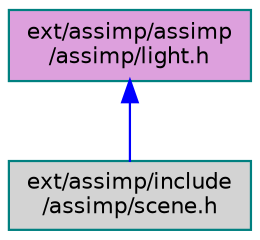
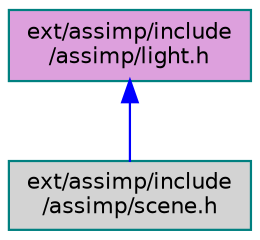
node "ext/assimp/assimp /assimp/light.h": label "ext/assimp/assimp /assimp/light.h" -> "ext/assimp/include /assimp/light.h"
